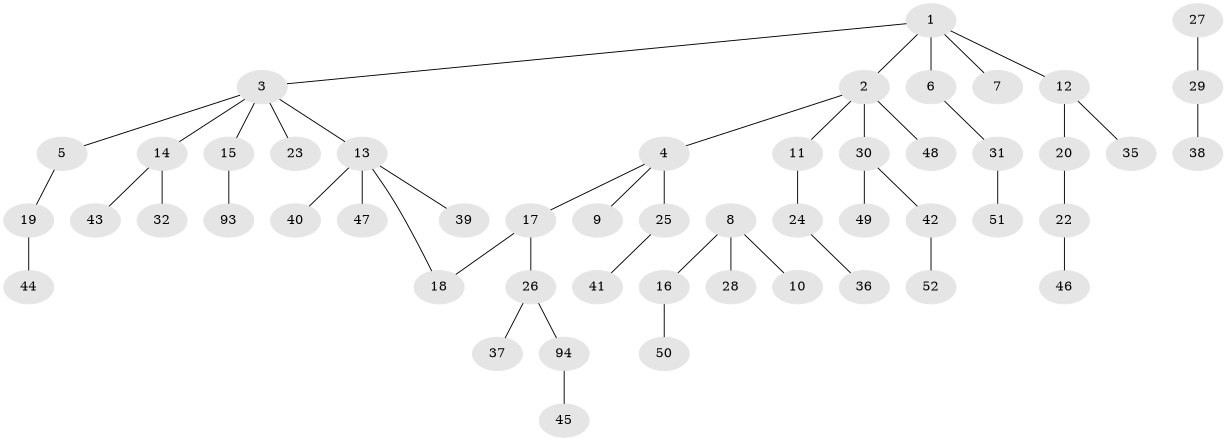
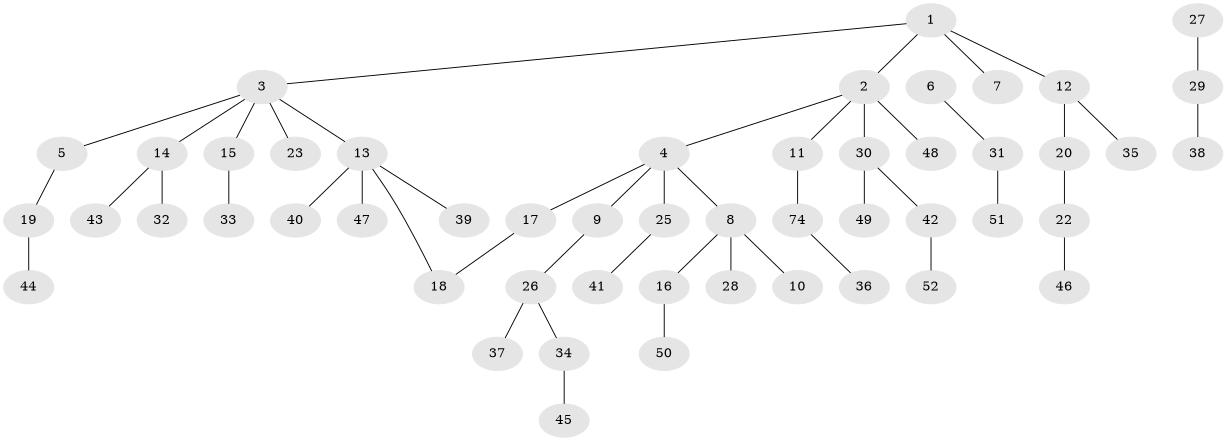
edge "1" -- "6": removed
edge "4" -- "8": added
node "93": label "93" -> "33"
node "24": label "24" -> "74"
edge "17" -- "26": now "9" -- "26"
node "94": label "94" -> "34"
